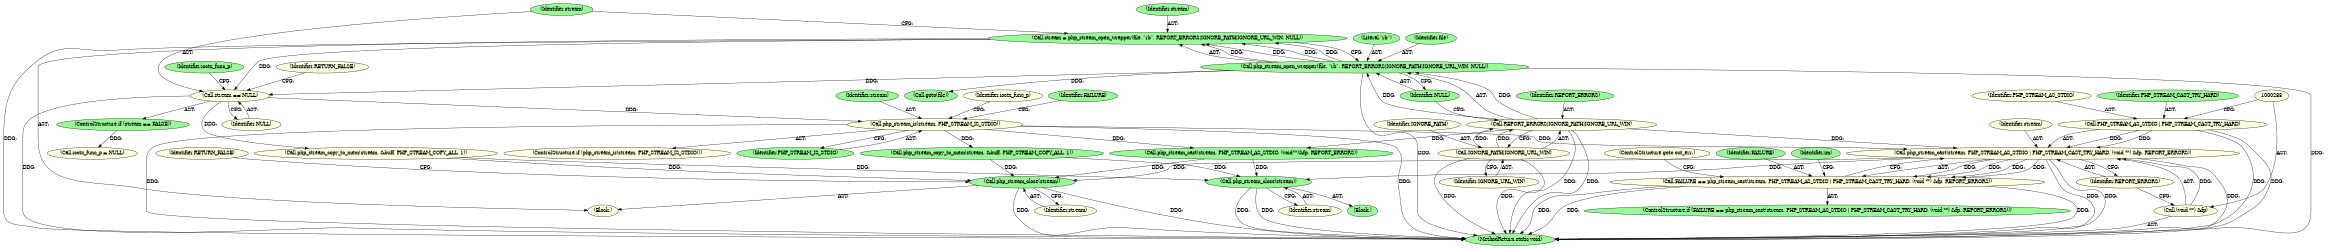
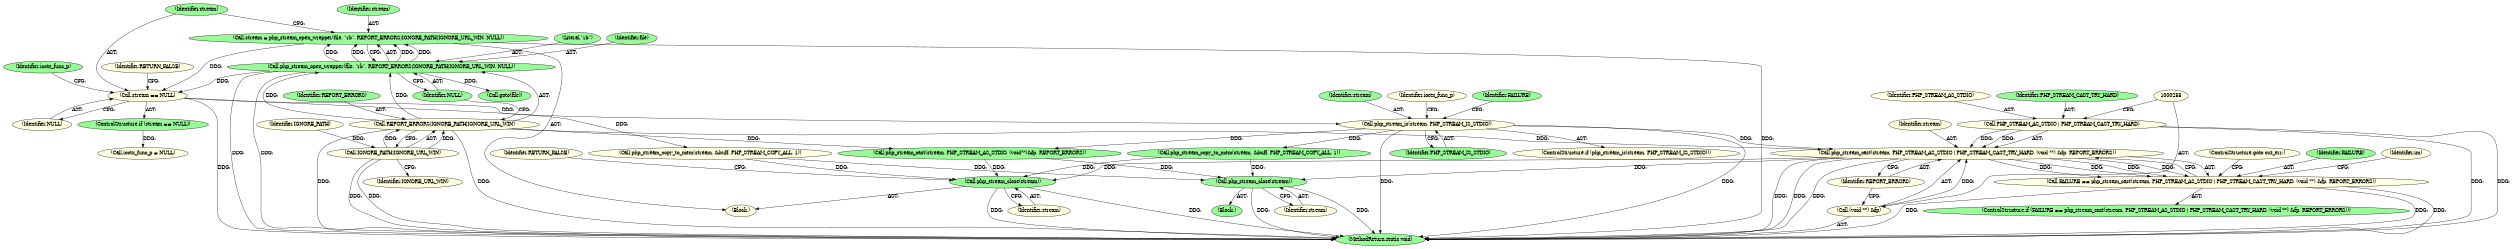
node "(ControlStructure,if (stream == FALSE))": label "(ControlStructure,if (stream == FALSE))" -> "(ControlStructure,if (stream == NULL))"
edge "(Identifier,IGNORE_PATH)" -> "(Call,IGNORE_PATH|IGNORE_URL_WIN)": label "AST: " -> "DDG: "
node "(Identifier,im)": fillcolor palegreen -> lightyellow
edge "(Identifier,IGNORE_URL_WIN)" -> "(Call,IGNORE_PATH|IGNORE_URL_WIN)": removed, label "AST:"
